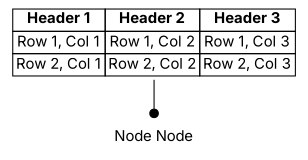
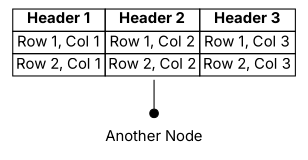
node "Node Node": label "Node Node" -> "Another Node"
